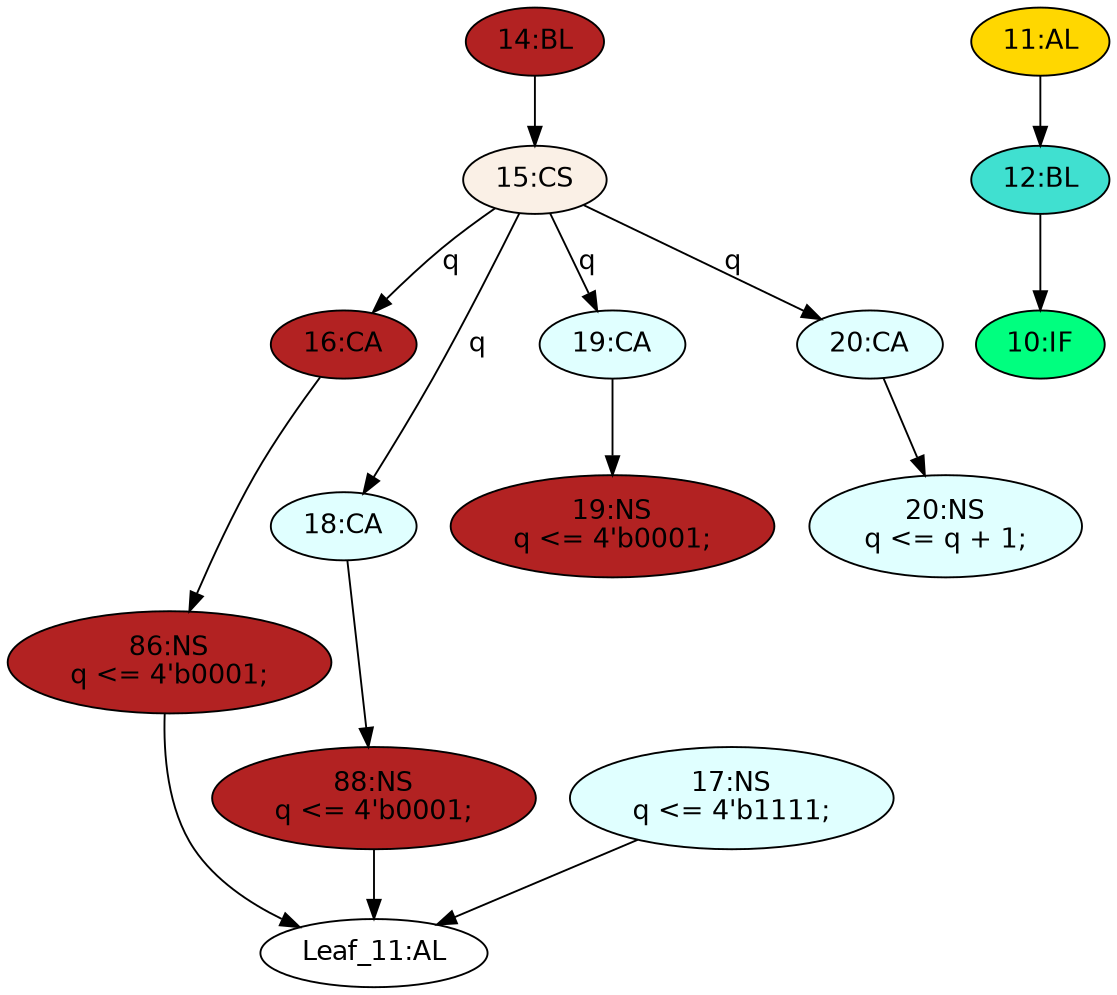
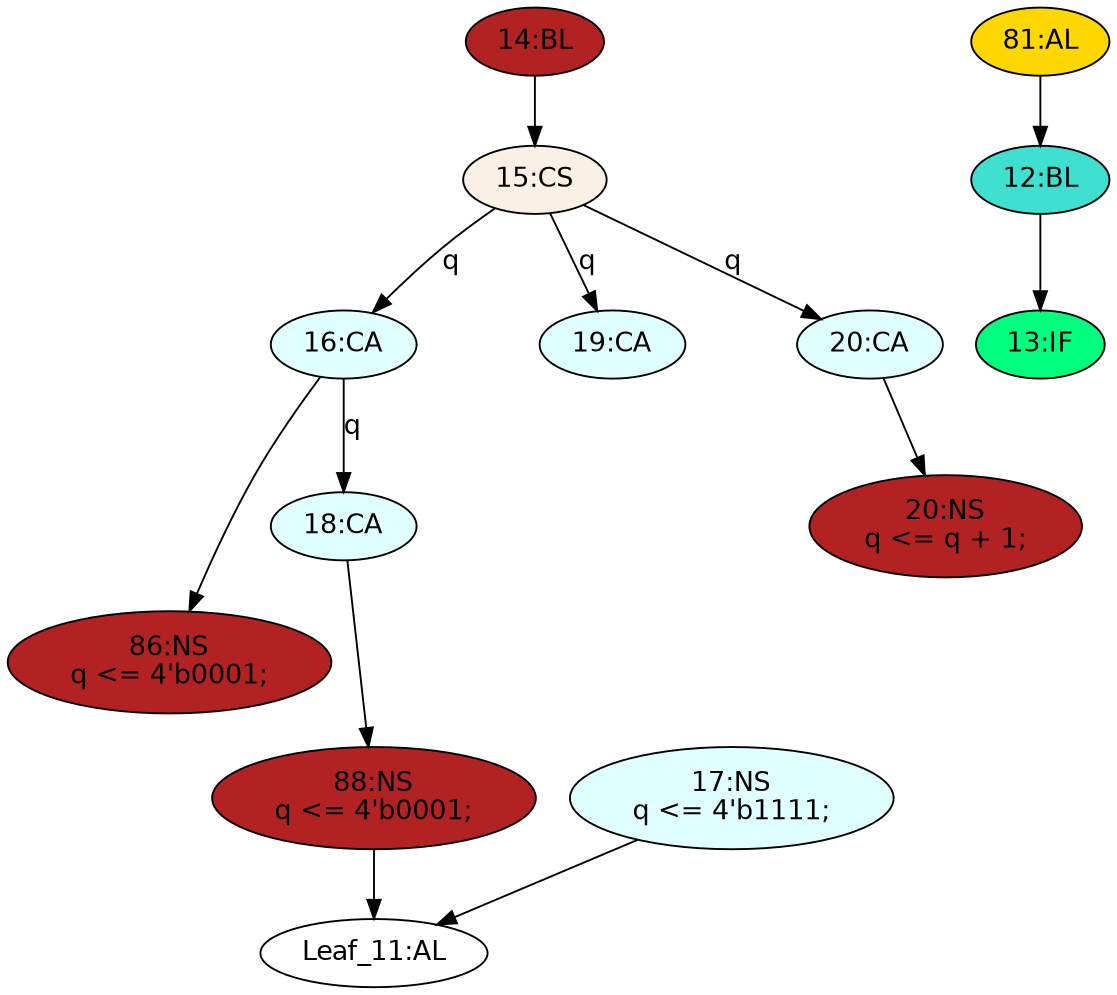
node "11:AL": label "11:AL" -> "81:AL"
node "16:CA": fillcolor firebrick -> lightcyan
node "10:IF": label "10:IF" -> "13:IF"
edge "15:CS" -> "18:CA": now "16:CA" -> "18:CA"
node "19:NS q <= 4'b0001;": removed
node "20:NS q <= q + 1;": fillcolor lightcyan -> firebrick
edge "86:NS q <= 4'b0001;" -> "Leaf_11:AL": removed
